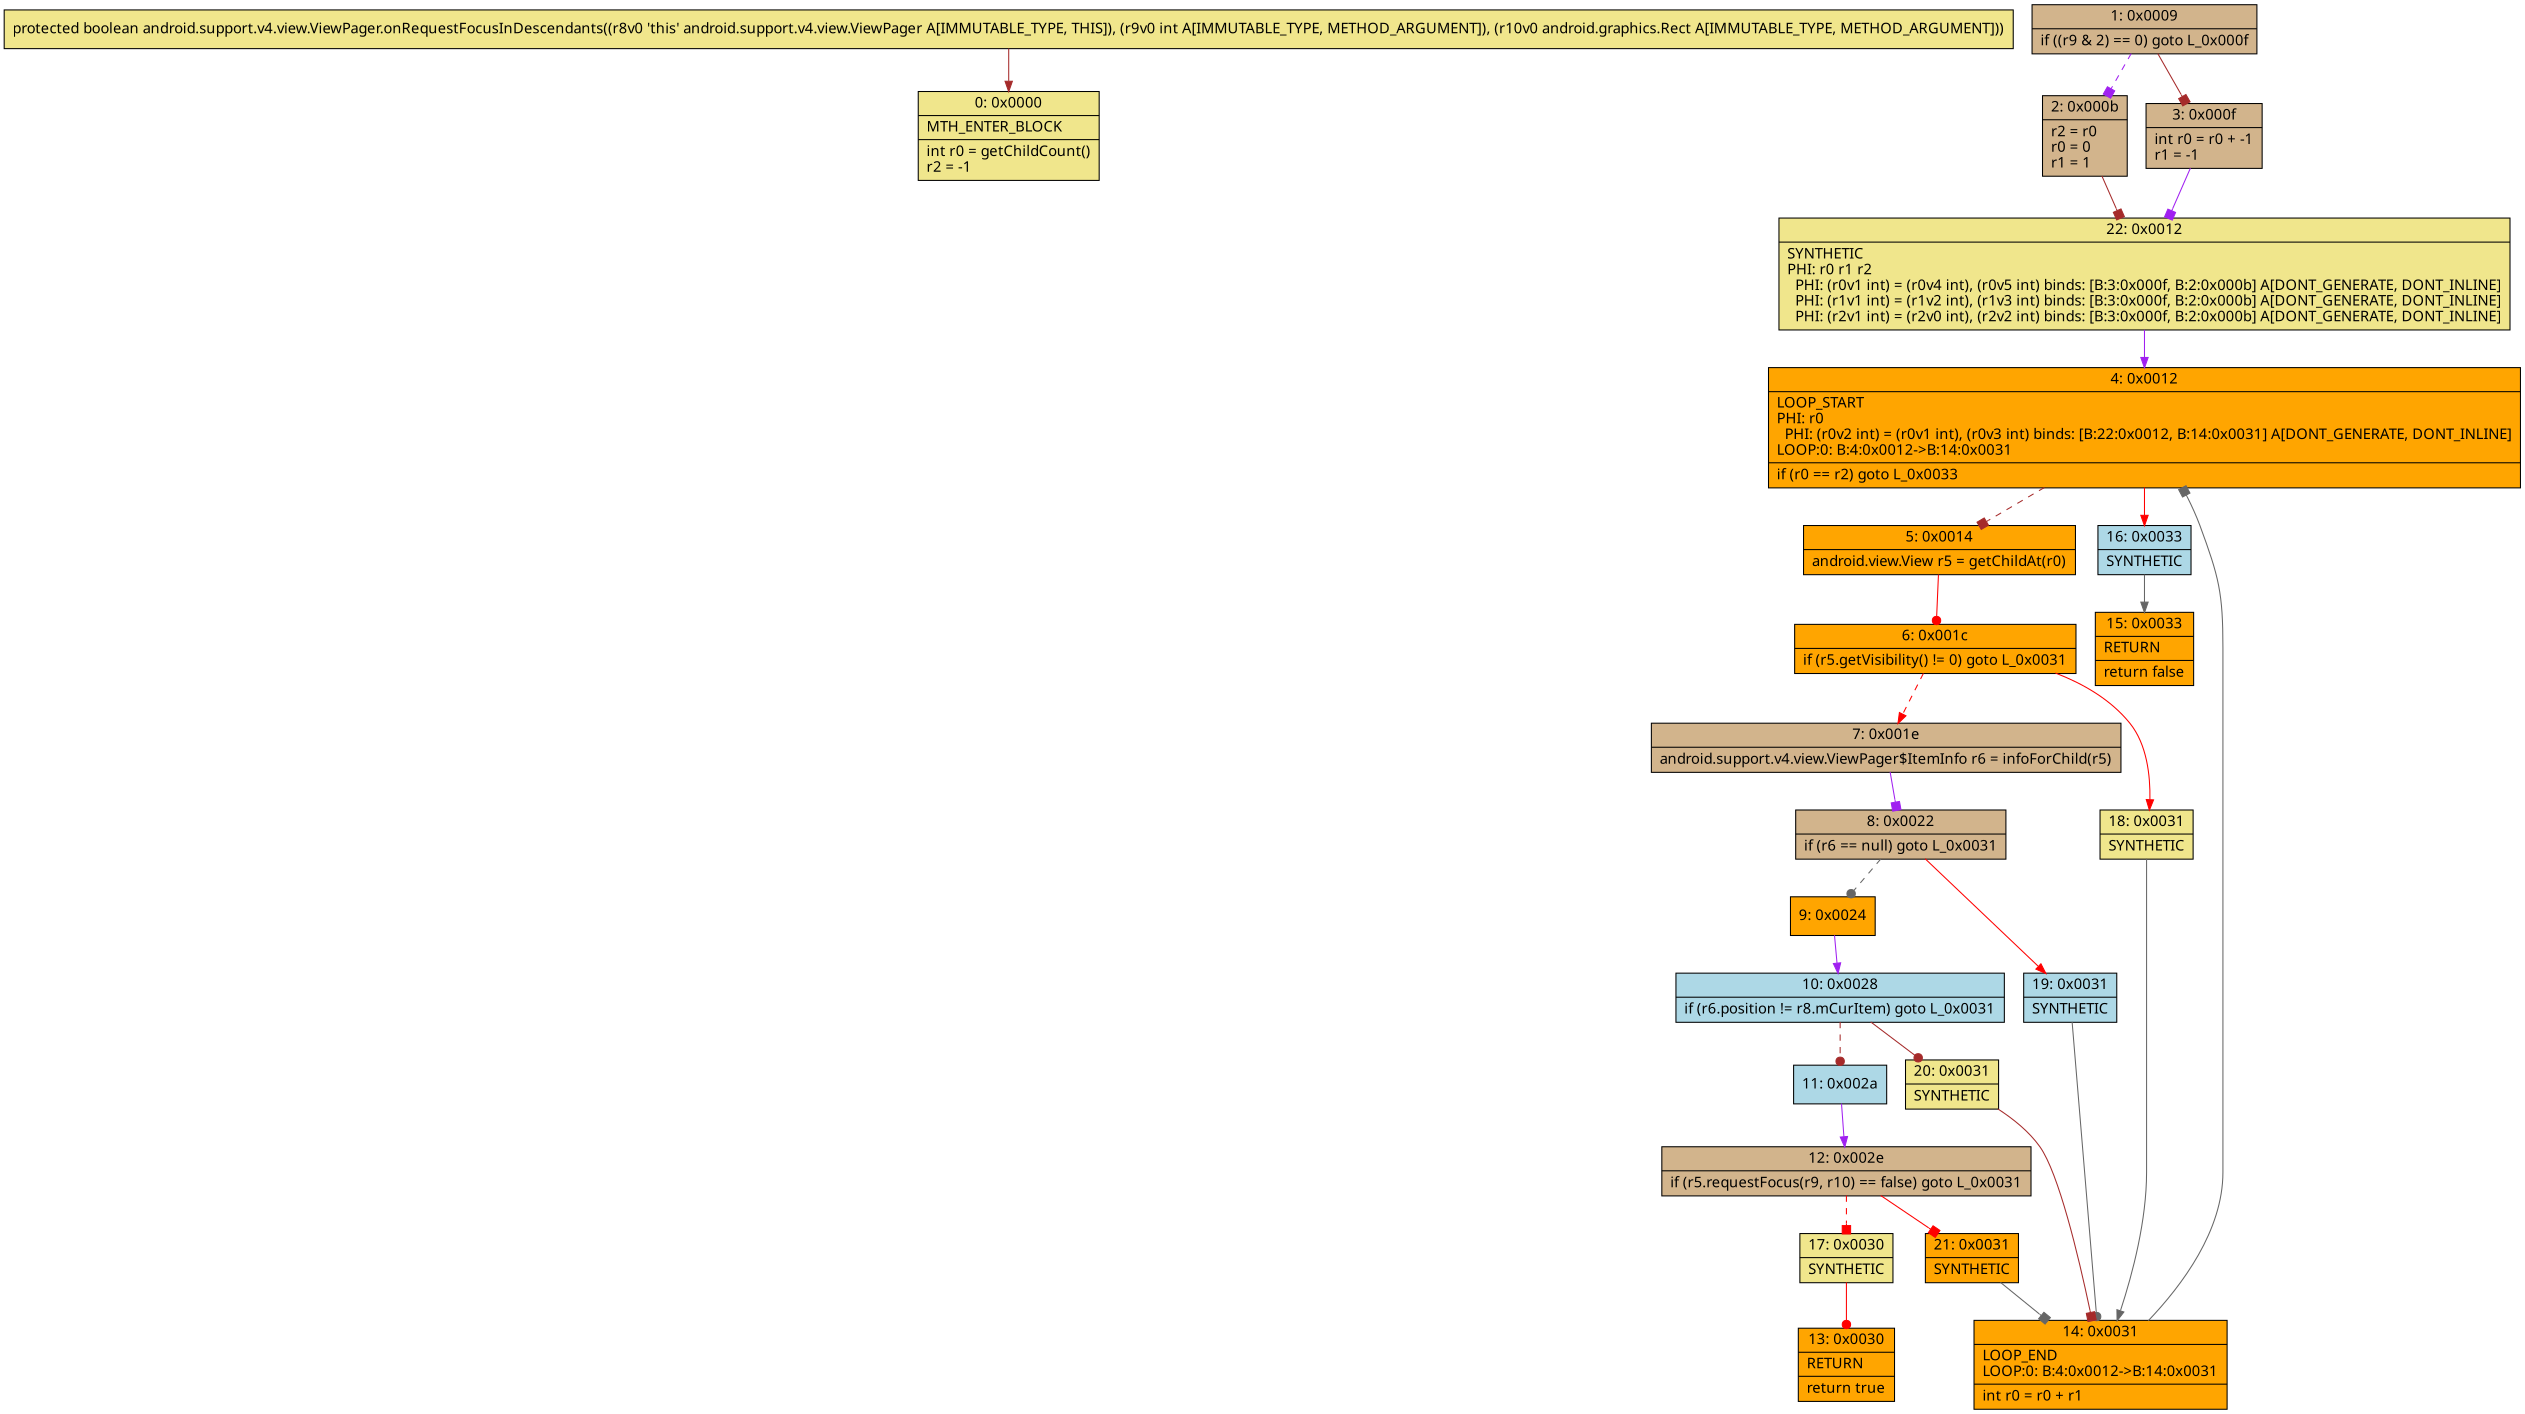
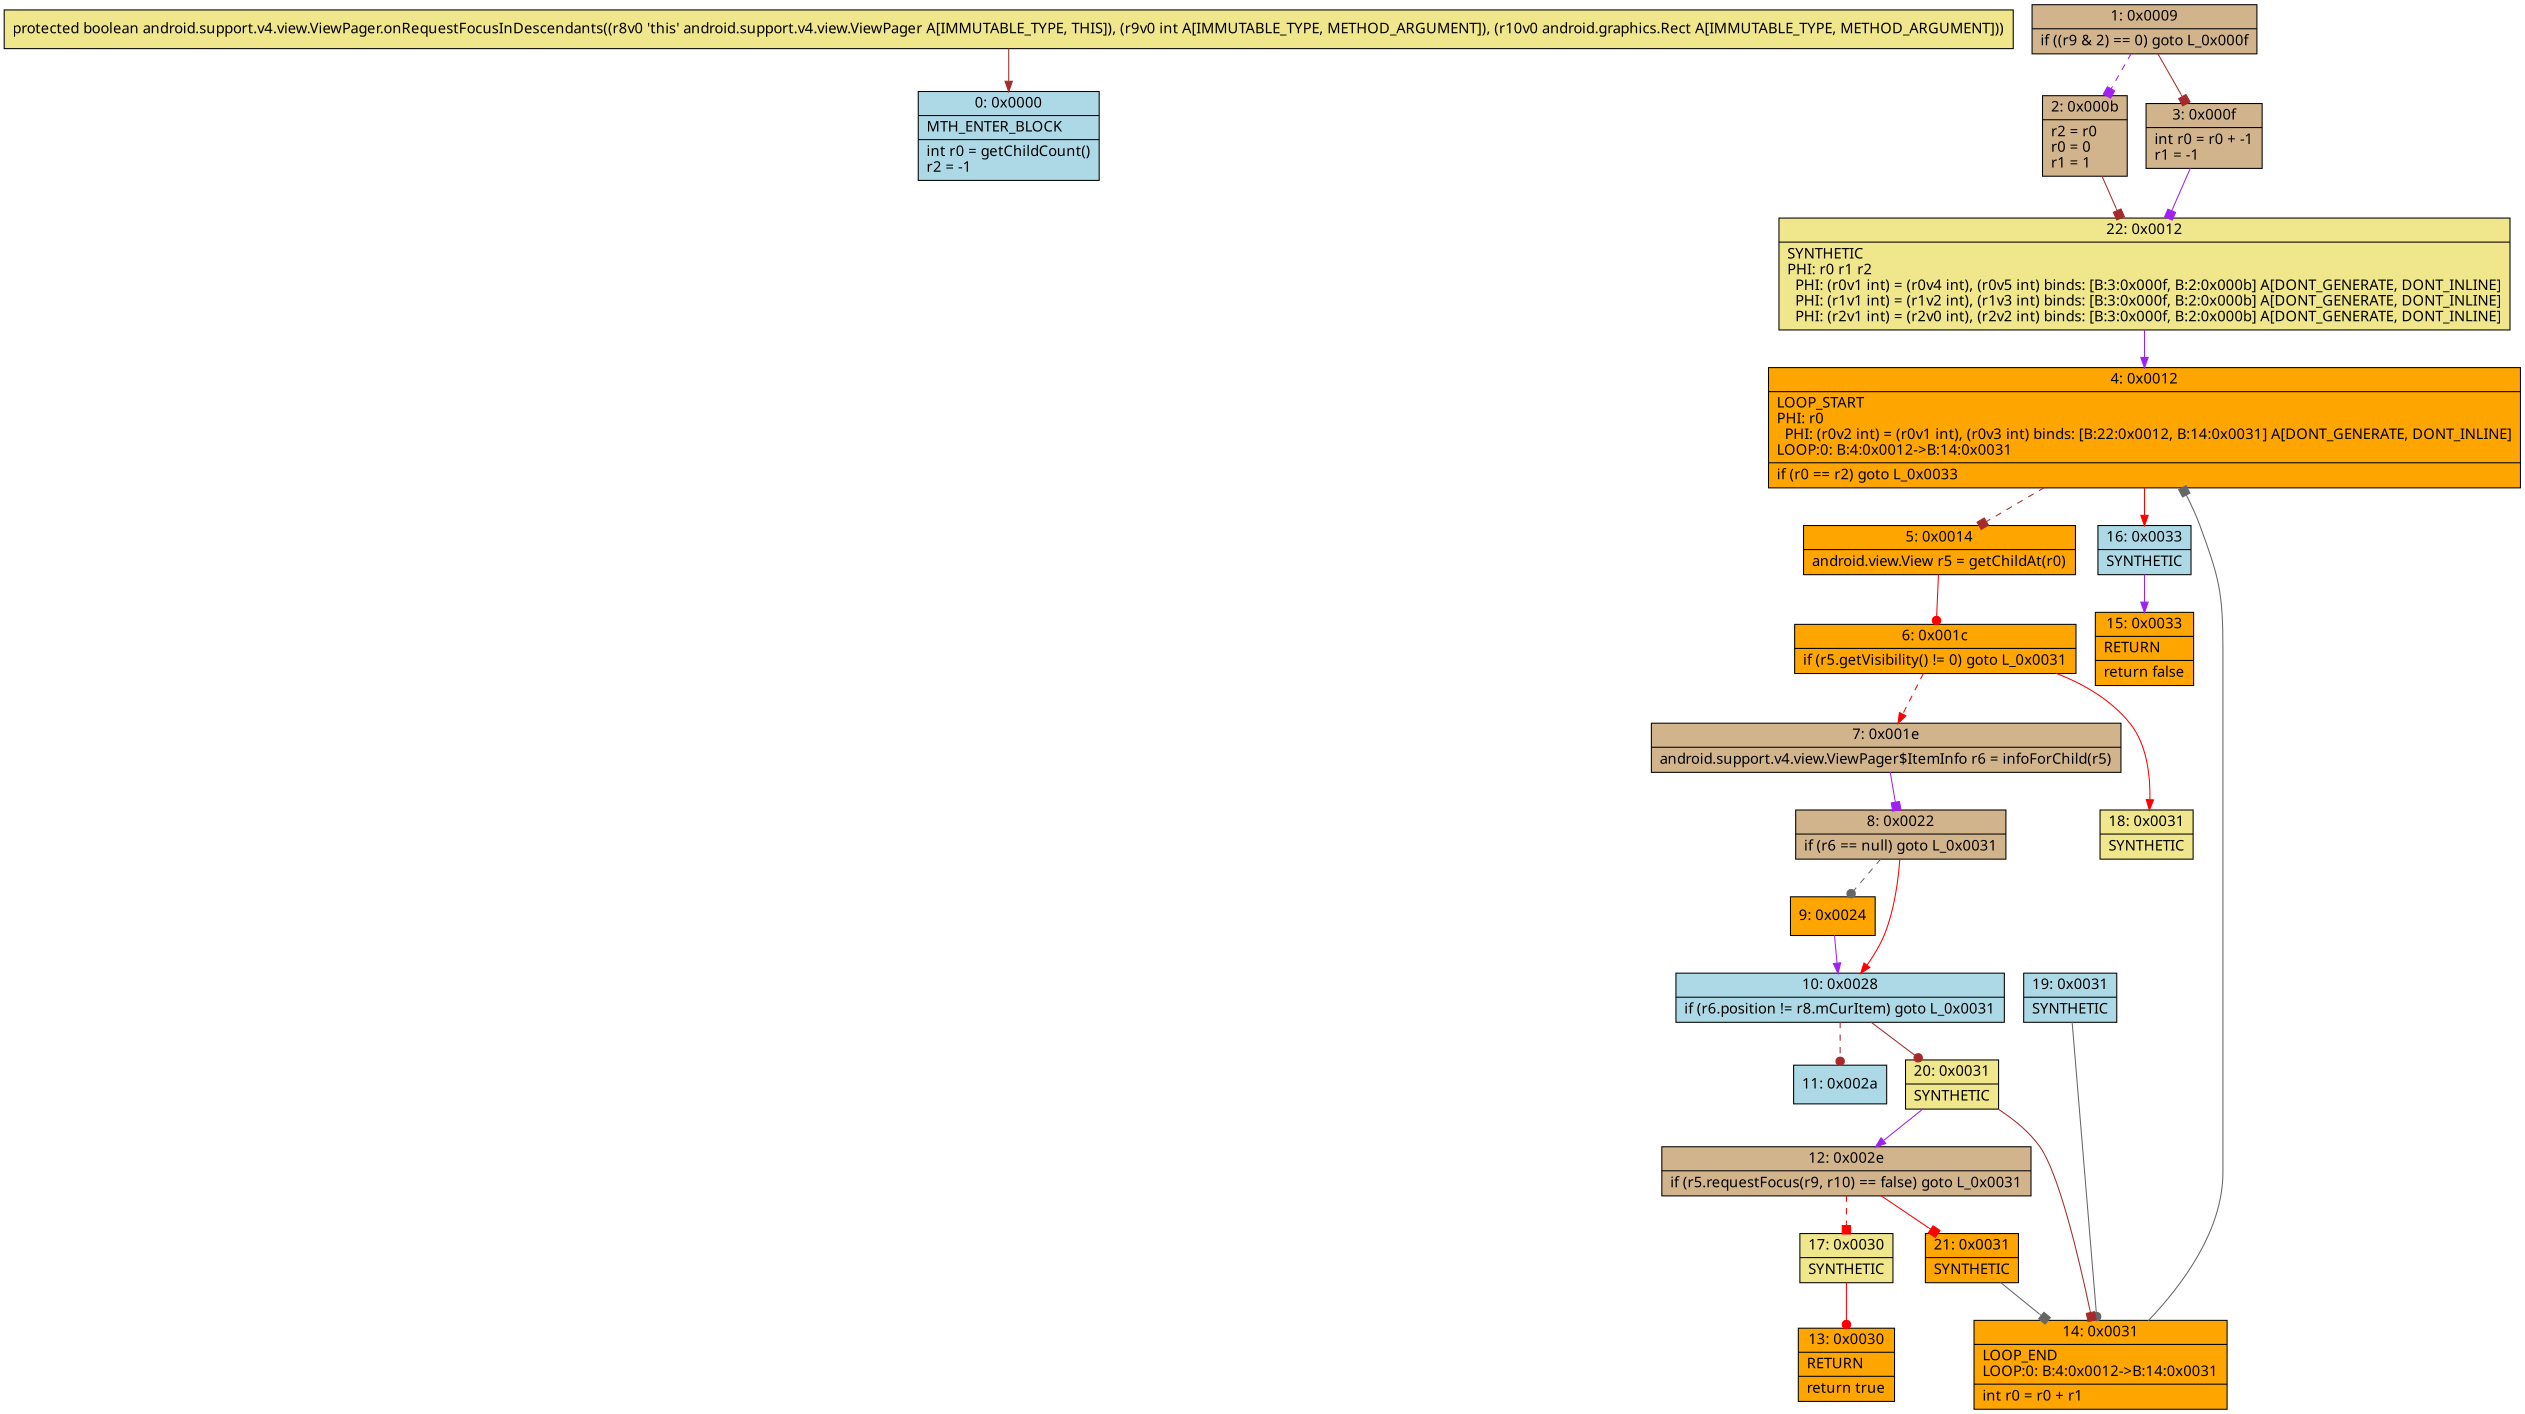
node "0: 0x0000": fillcolor khaki -> lightblue
edge "16: 0x0033" -> "15: 0x0033": color gray40 -> purple
edge "8: 0x0022" -> "19: 0x0031": now "8: 0x0022" -> "10: 0x0028"
edge "18: 0x0031" -> "14: 0x0031": removed
edge "11: 0x002a" -> "12: 0x002e": now "20: 0x0031" -> "12: 0x002e"
